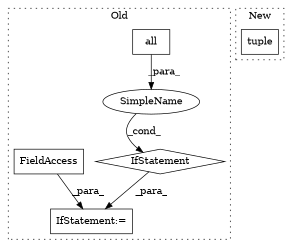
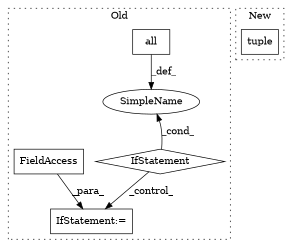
edge "all" -> "SimpleName": label "_para_" -> "_def_"
edge "SimpleName" -> "IfStatement": reversed
edge "IfStatement" -> "IfStatement:=": label "_para_" -> "_control_"
